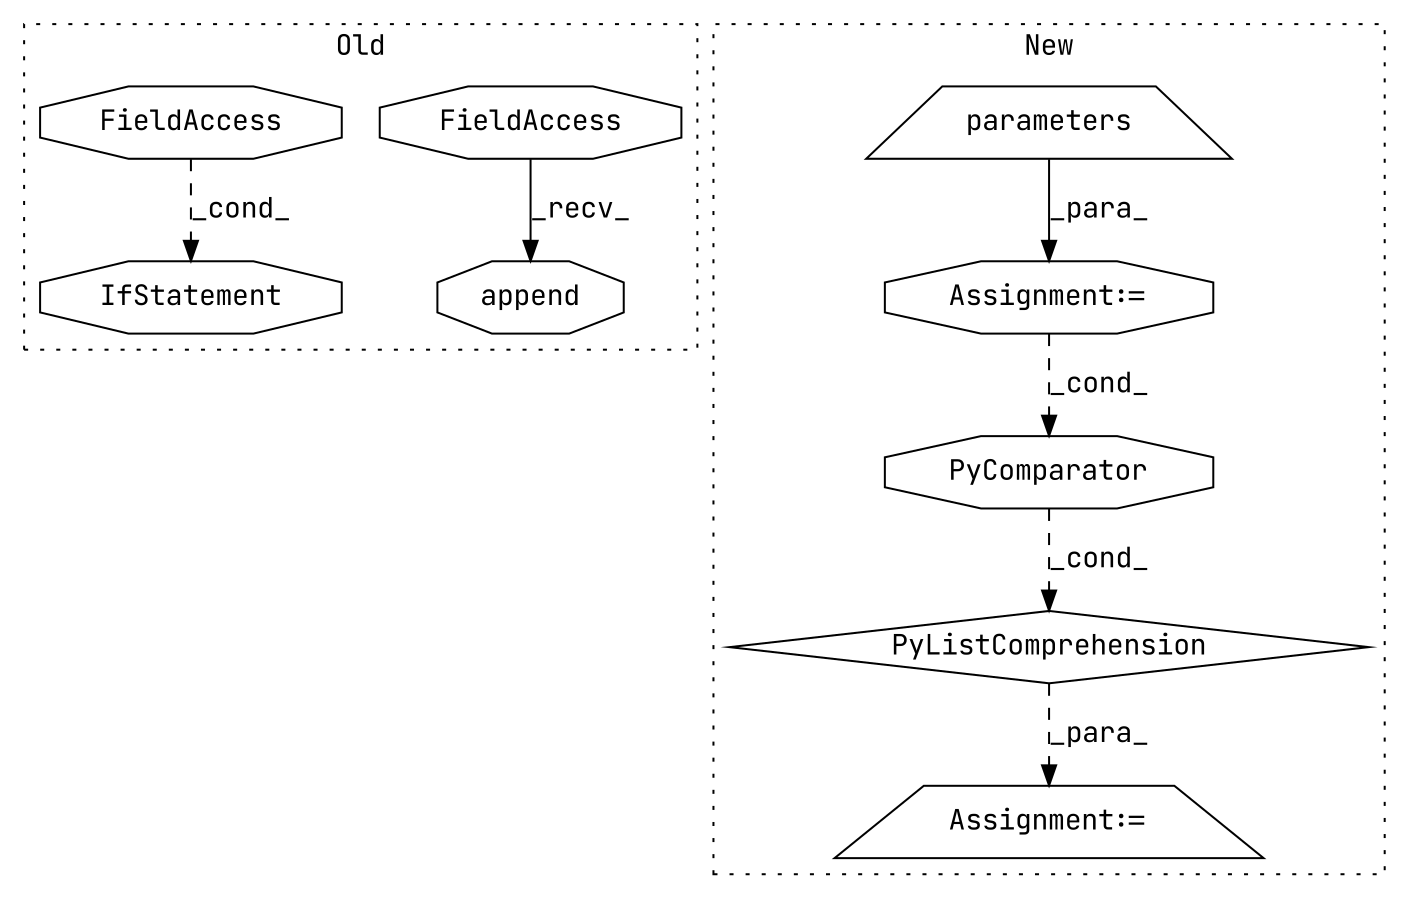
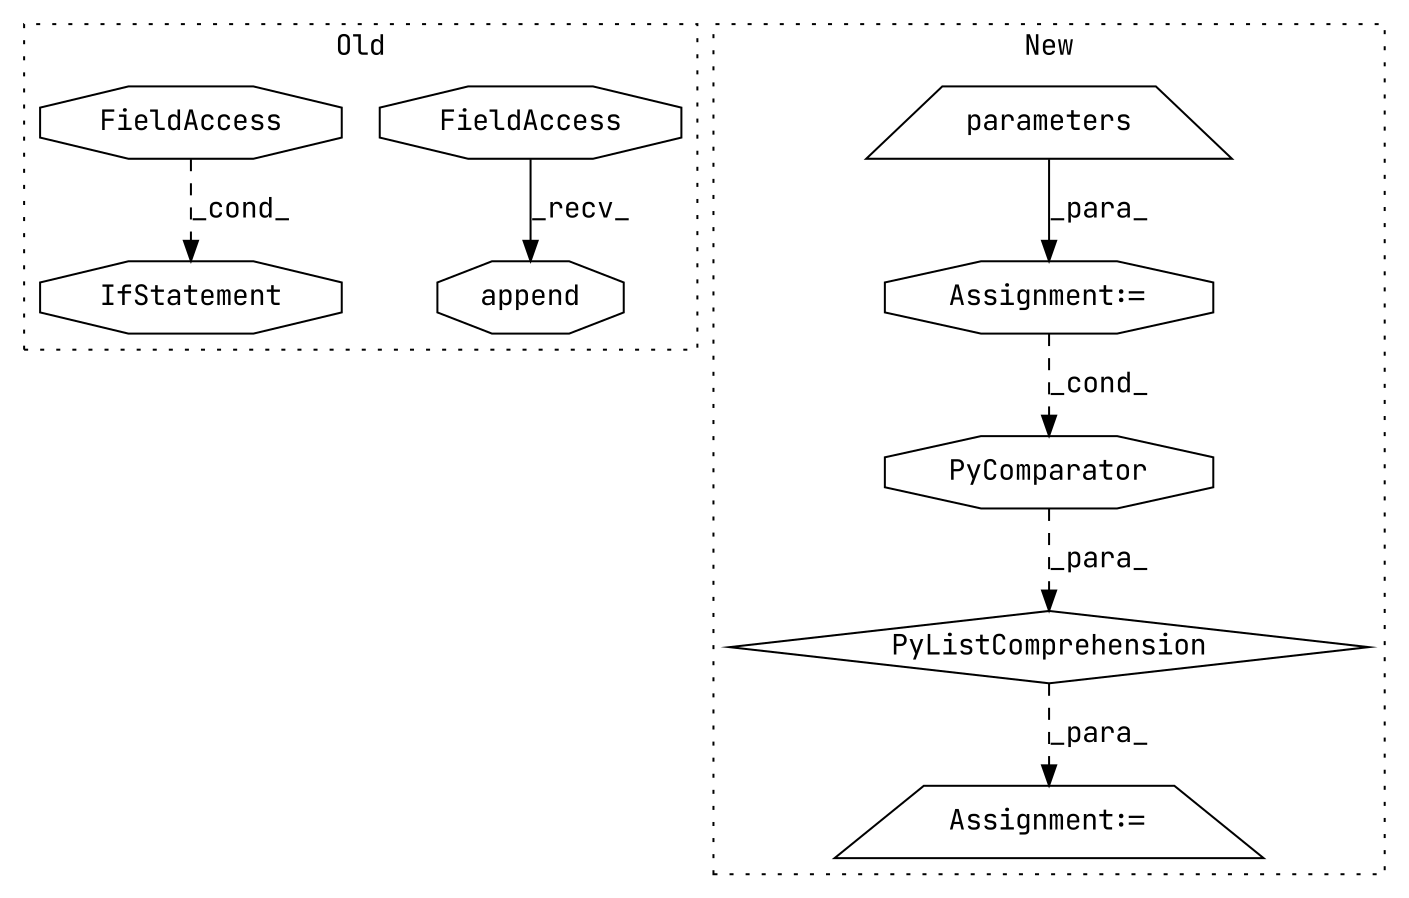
edge "PyComparator" -> "PyListComprehension": label "_cond_" -> "_para_"
